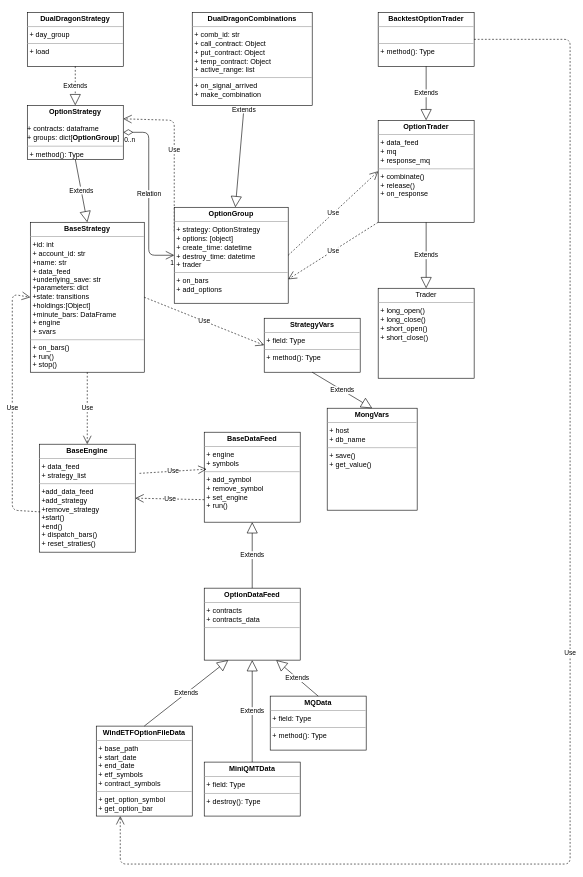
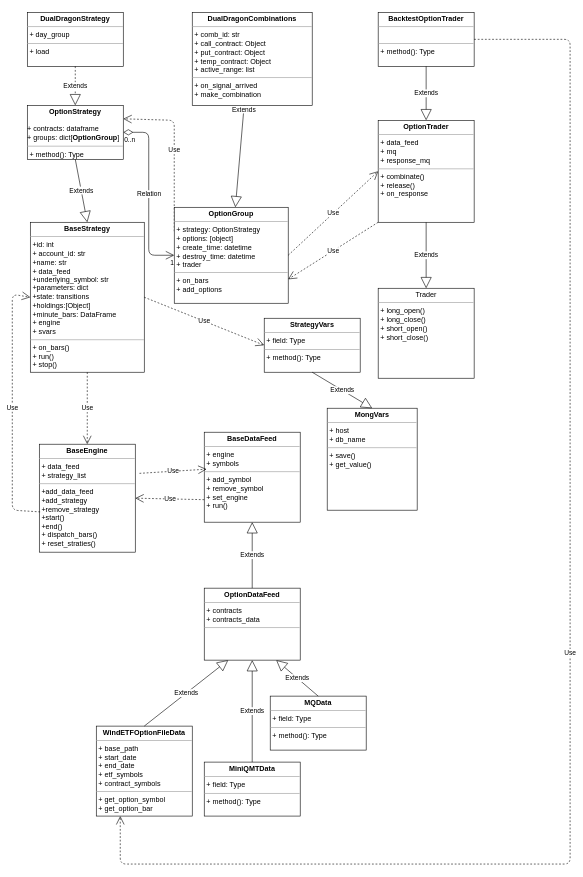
node "BaseStrategy +id: int + account_id: str +name: str + data_feed +underlying_save: str +parameters: dict +state: transitions +holdings:[Object] +minute_bars: DataFrame + engine + svars + on_bars() + run() + stop()": label "BaseStrategy +id: int + account_id: str +name: str + data_feed +underlying_save: str +parameters: dict +state: transitions +holdings:[Object] +minute_bars: DataFrame + engine + svars + on_bars() + run() + stop()" -> "BaseStrategy +id: int + account_id: str +name: str + data_feed +underlying_symbol: str +parameters: dict +state: transitions +holdings:[Object] +minute_bars: DataFrame + engine + svars + on_bars() + run() + stop()"
node "MiniQMTData + field: Type + destroy(): Type": label "MiniQMTData + field: Type + destroy(): Type" -> "MiniQMTData + field: Type + method(): Type"
